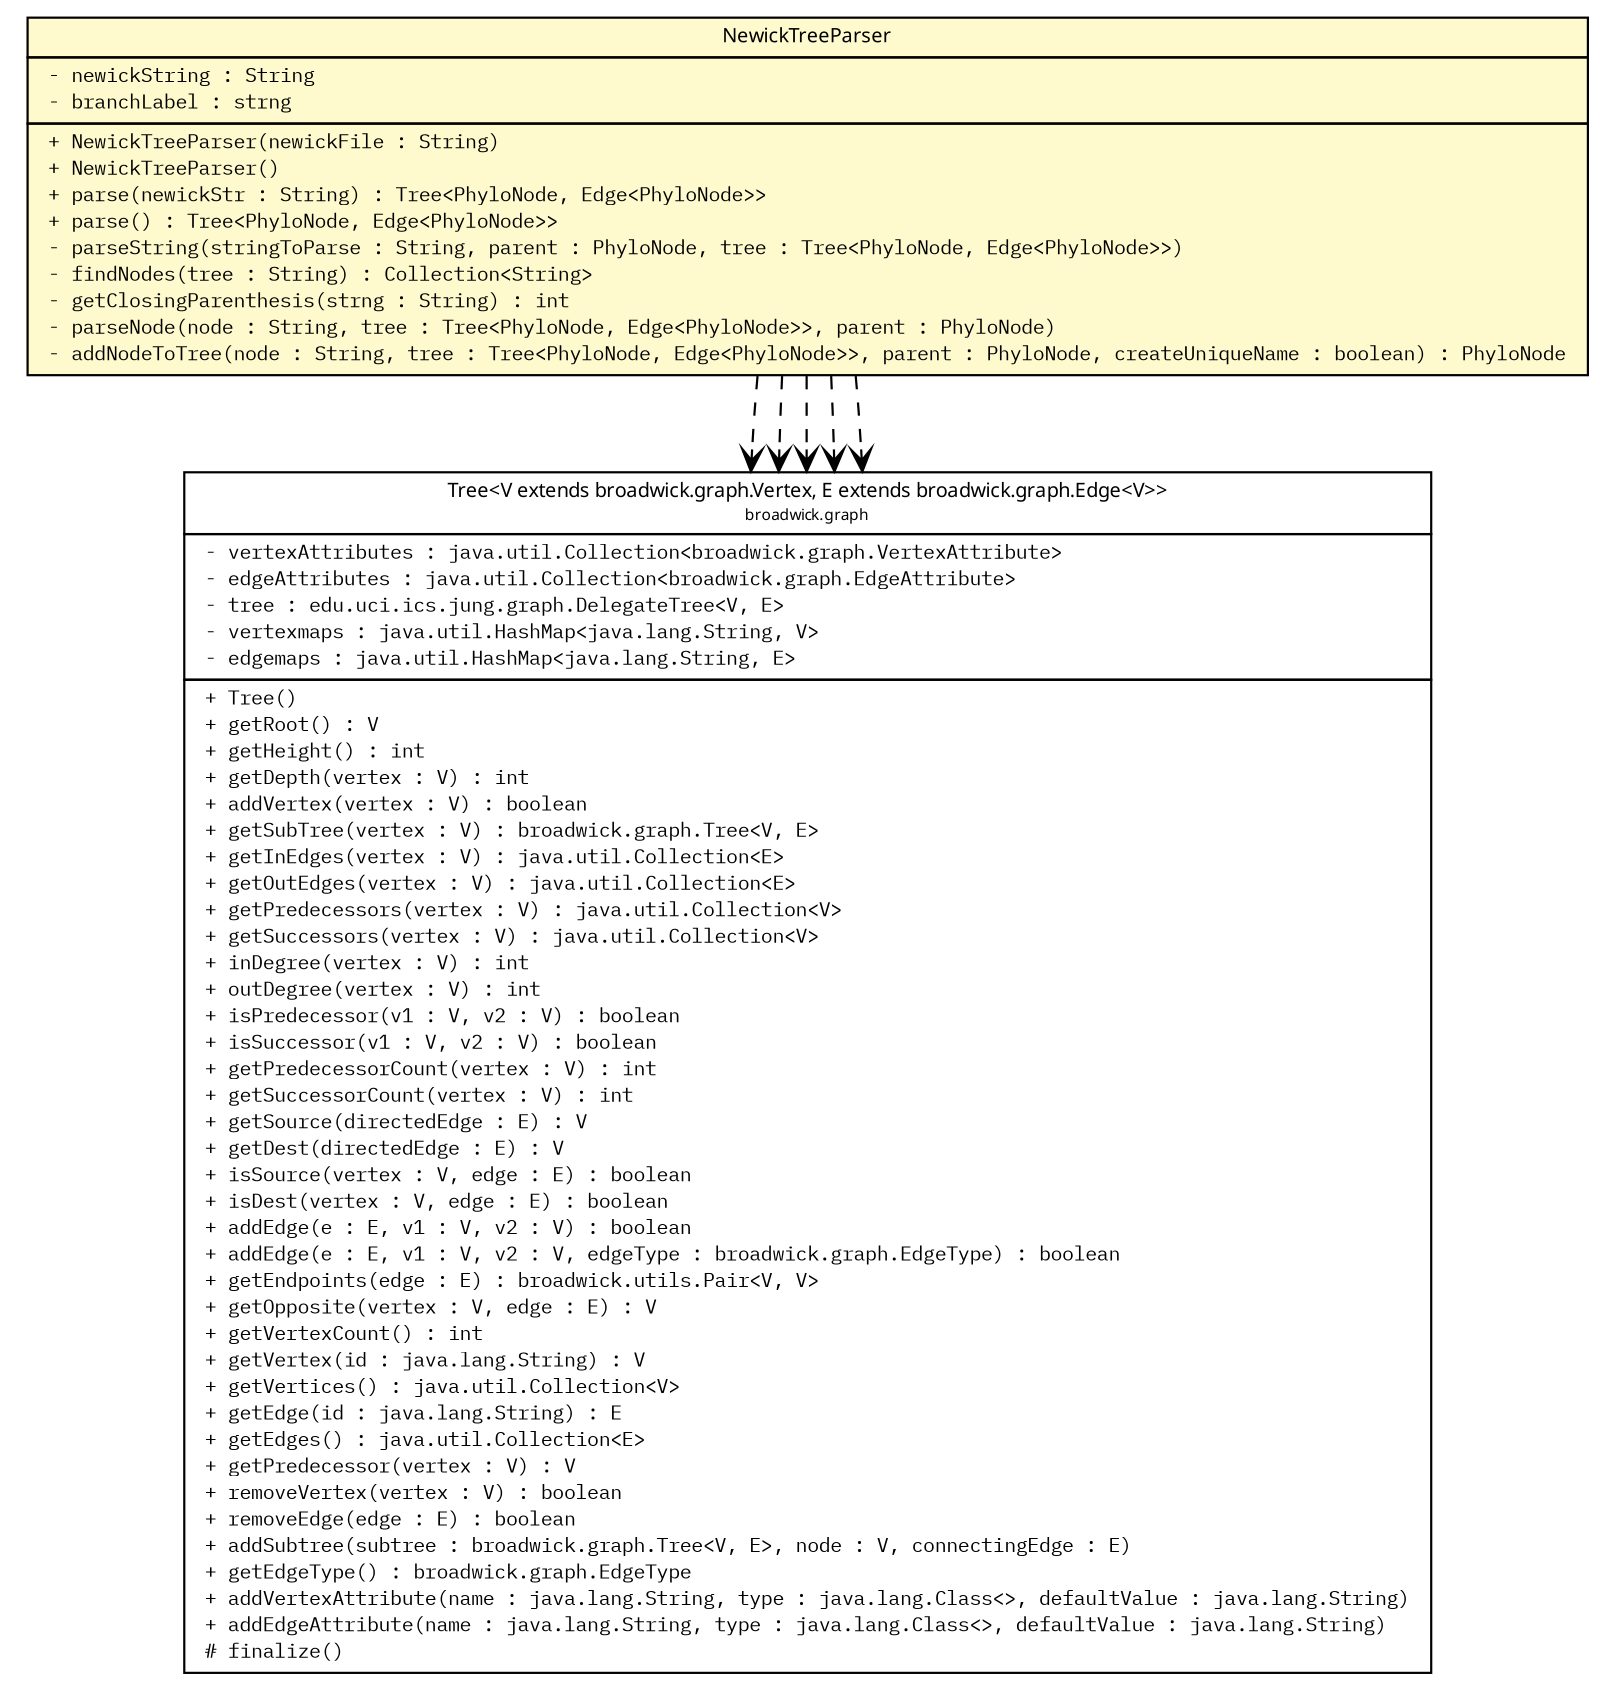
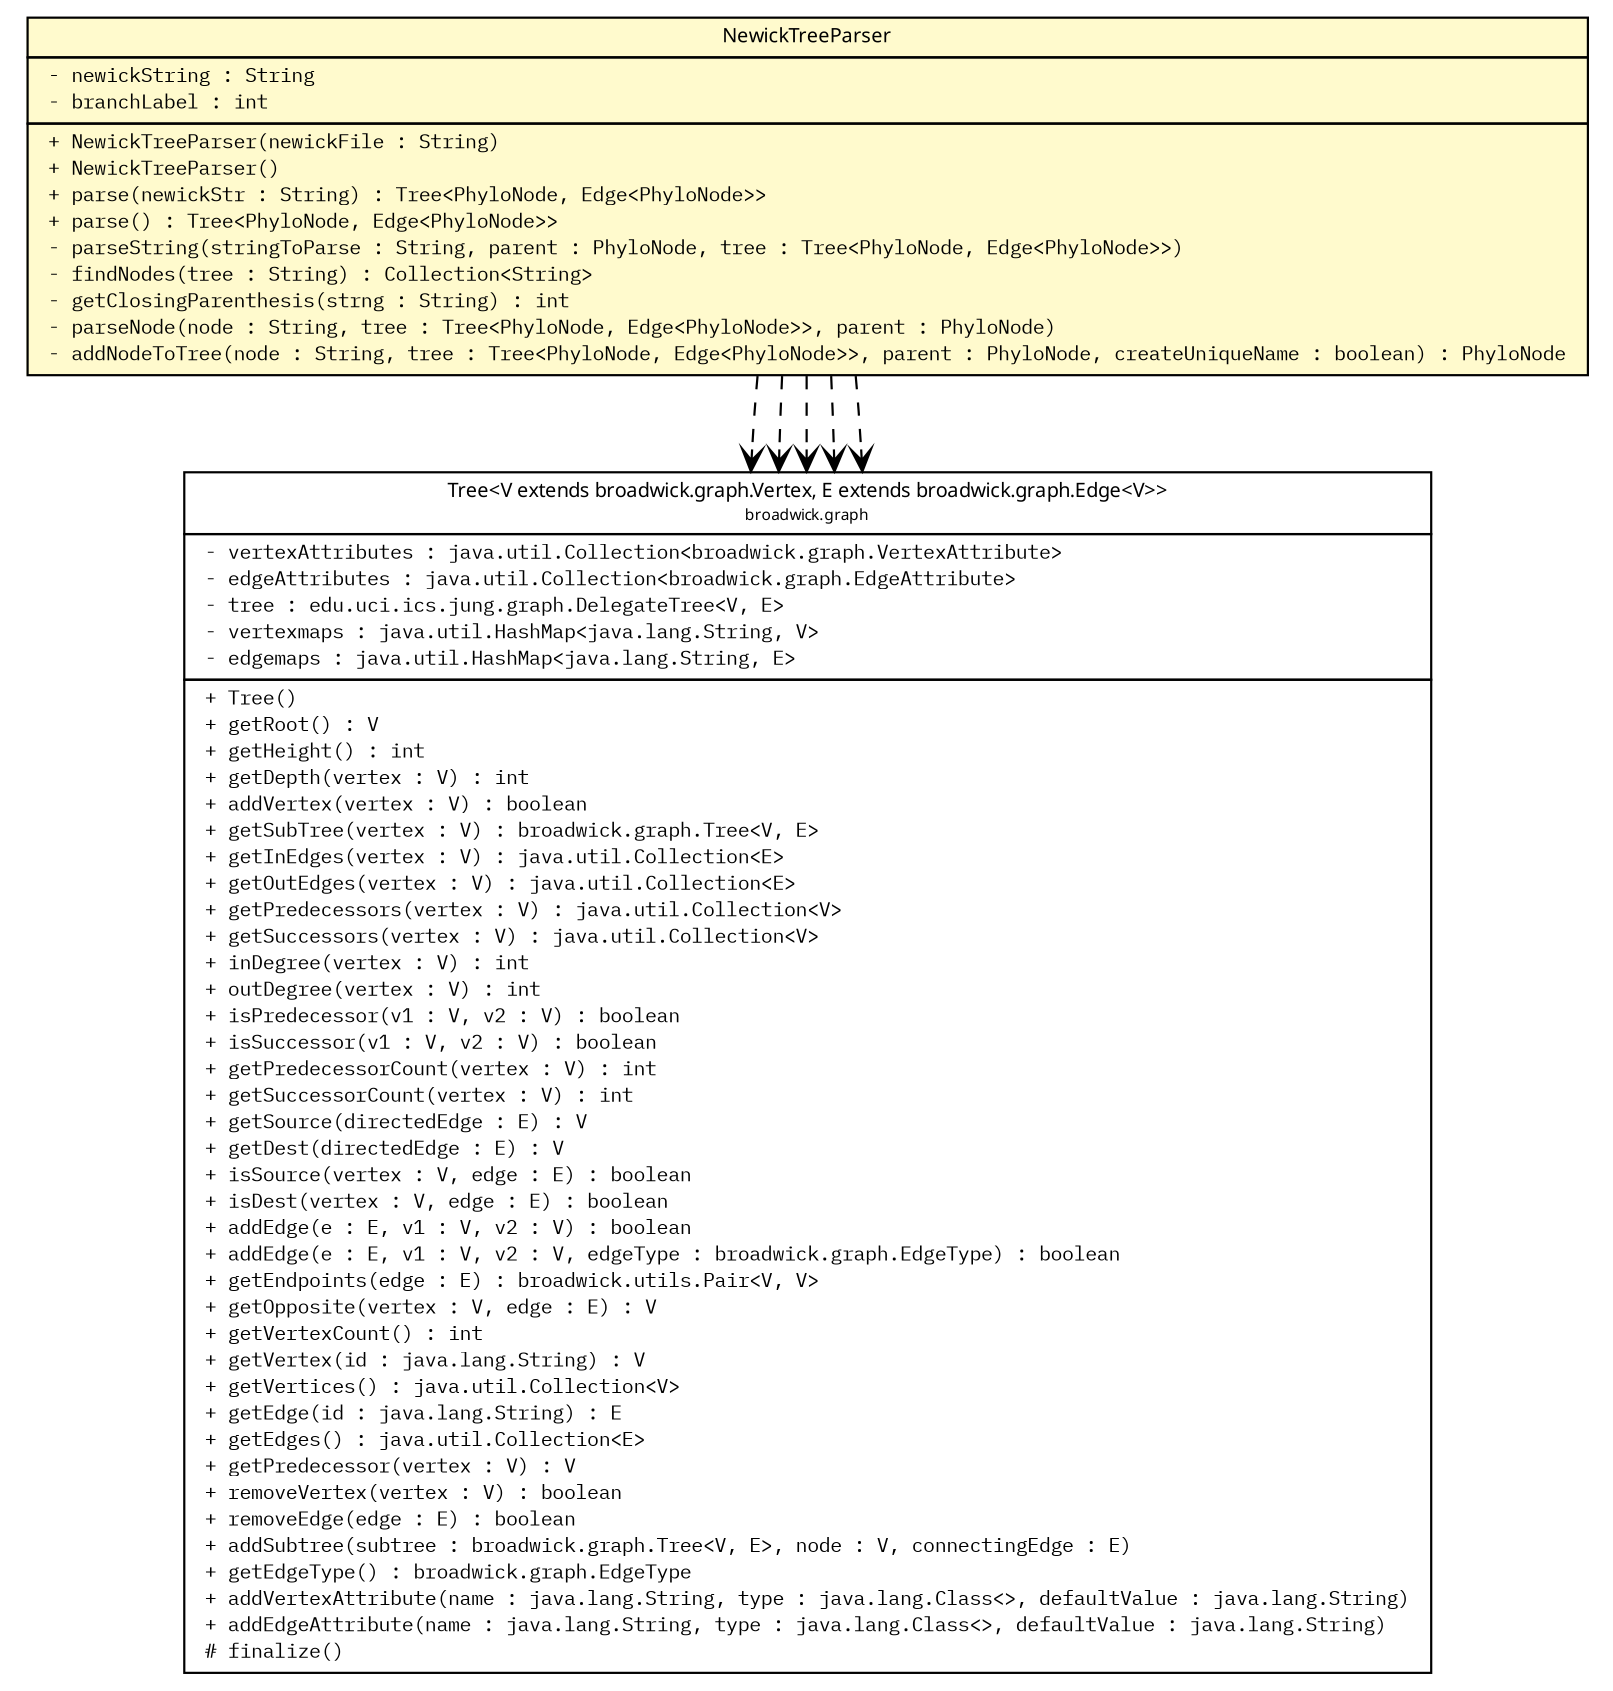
node "NewickTreeParser": text "- branchLabel : strng" -> "- branchLabel : int"
